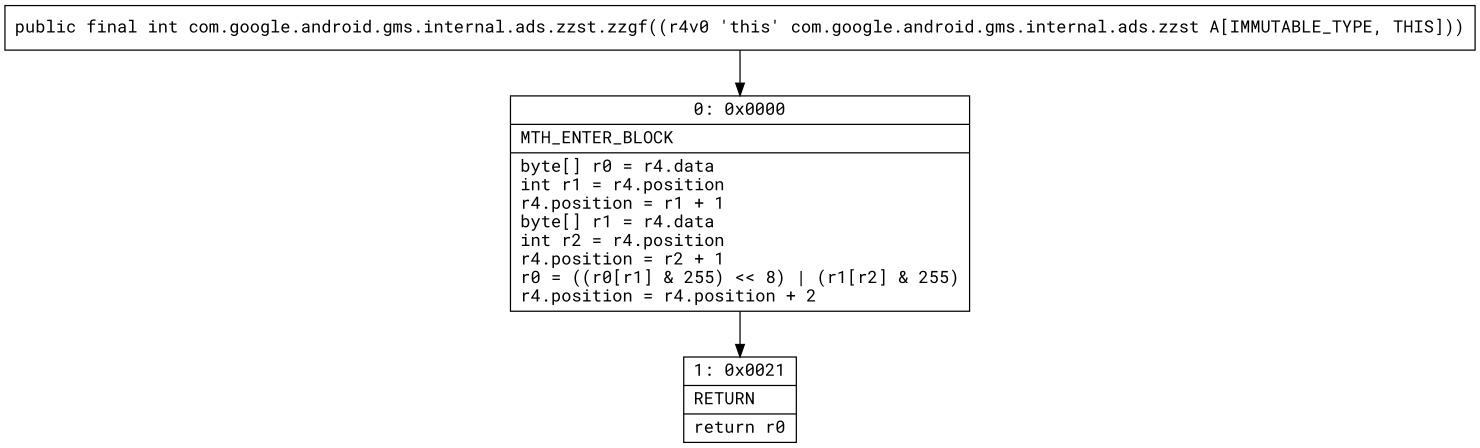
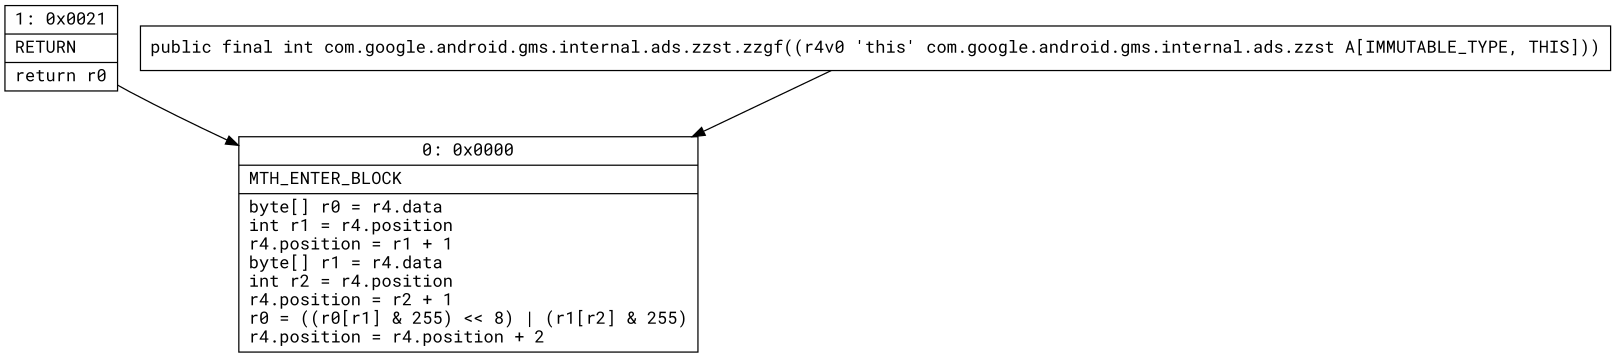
edge "0: 0x0000" -> "1: 0x0021": reversed
